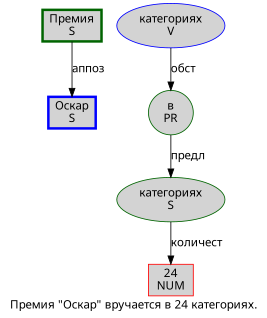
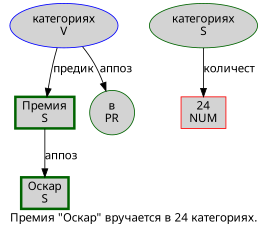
edge "категориях V" -> "Премия S": added, label "предик"
edge "категориях V" -> "в PR": label "обст" -> "аппоз"
node "Оскар S": color blue -> darkgreen
edge "в PR" -> "категориях S": removed, label "предл"
